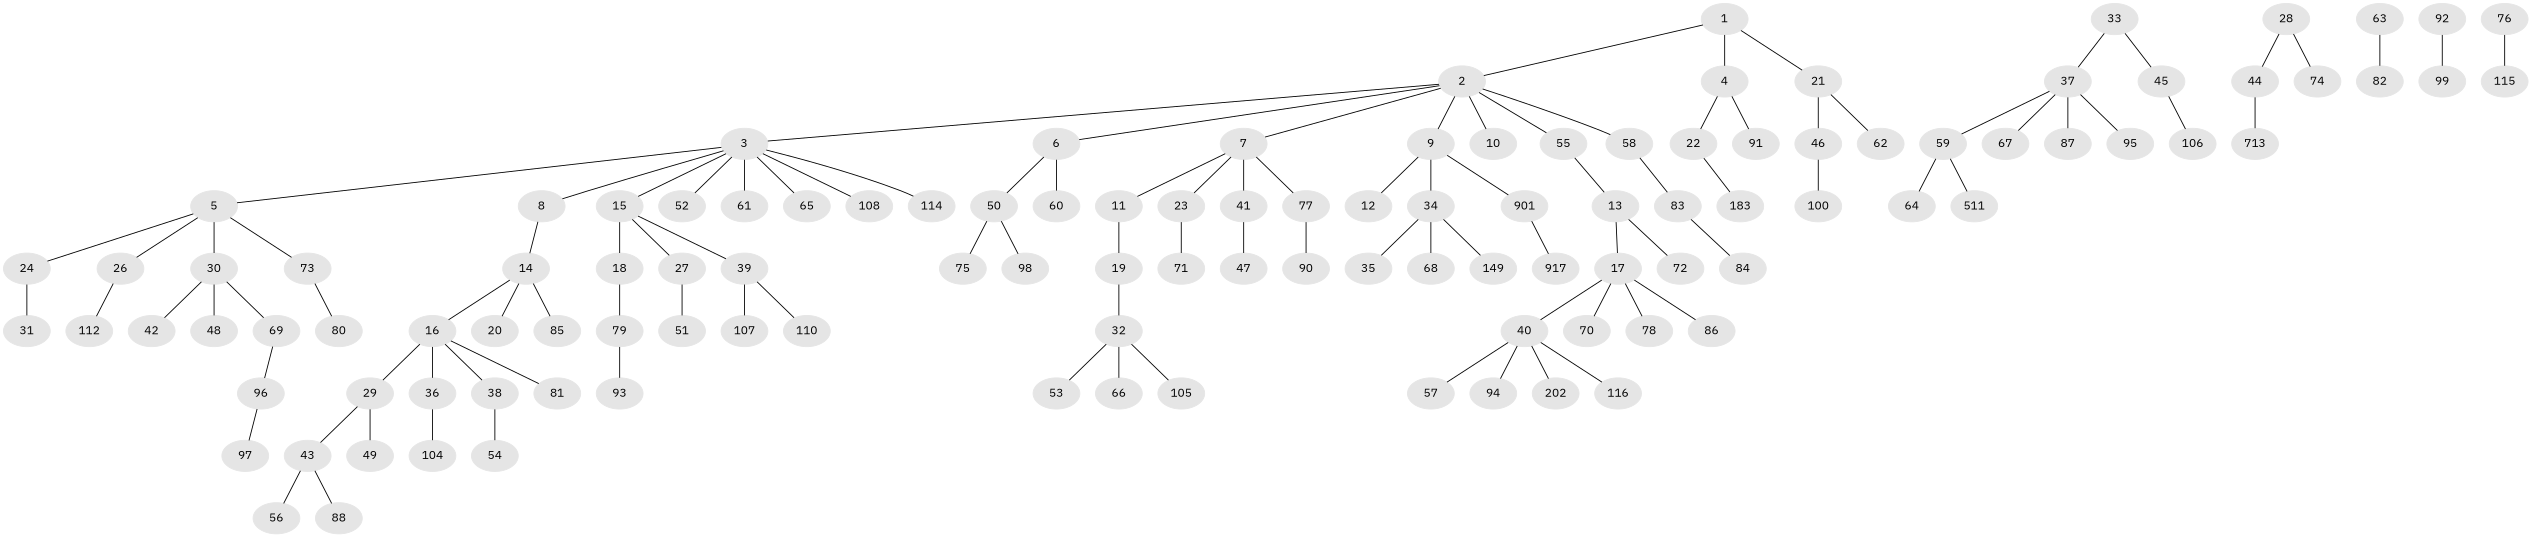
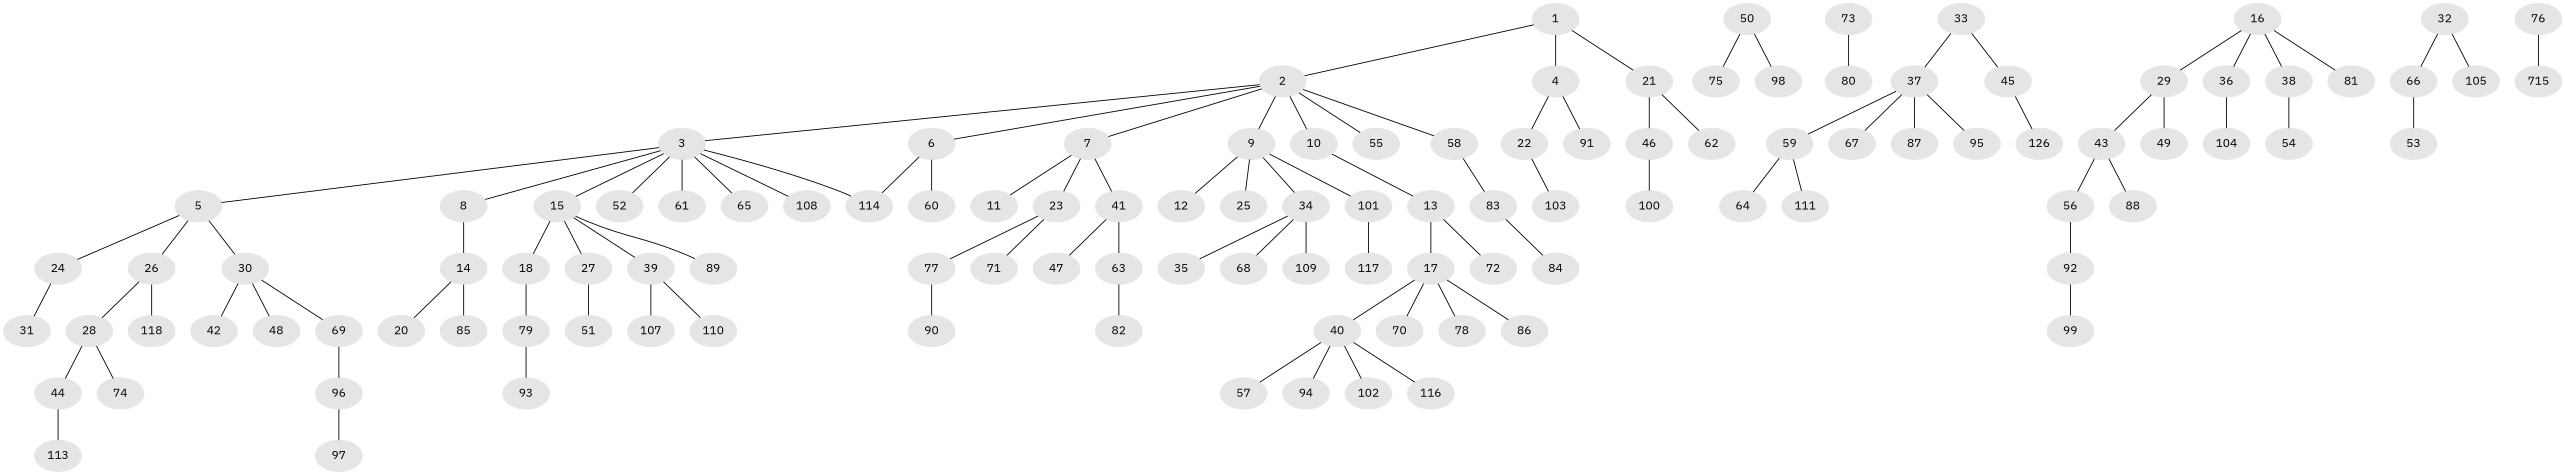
node "115": label "115" -> "715"
node "106": label "106" -> "126"
node "713": label "713" -> "113"
edge "6" -- "50": now "6" -- "114"
edge "7" -- "77": now "23" -- "77"
edge "55" -- "13": now "10" -- "13"
node "25": added
node "901": label "901" -> "101"
node "183": label "183" -> "103"
node "511": label "511" -> "111"
edge "5" -- "73": removed
edge "41" -- "63": added
edge "56" -- "92": added
node "89": added
node "19": removed
node "149": label "149" -> "109"
node "917": label "917" -> "117"
edge "26" -- "28": added
edge "14" -- "16": removed
node "112": label "112" -> "118"
edge "32" -- "53": now "66" -- "53"
node "202": label "202" -> "102"
